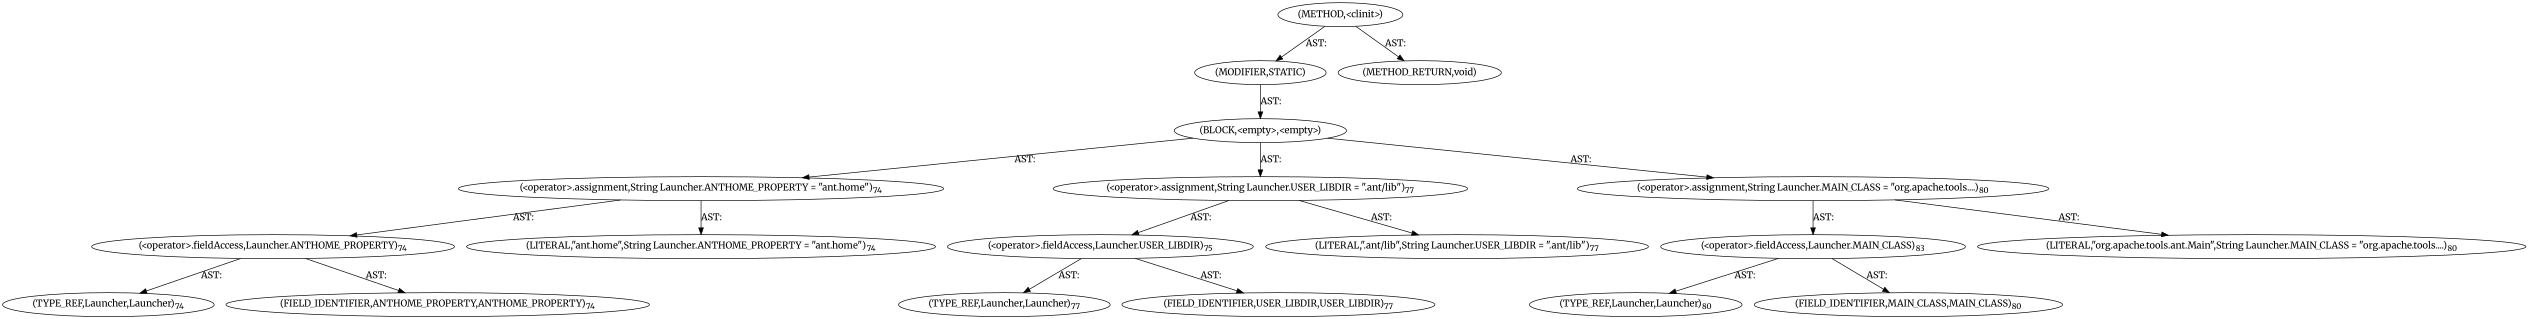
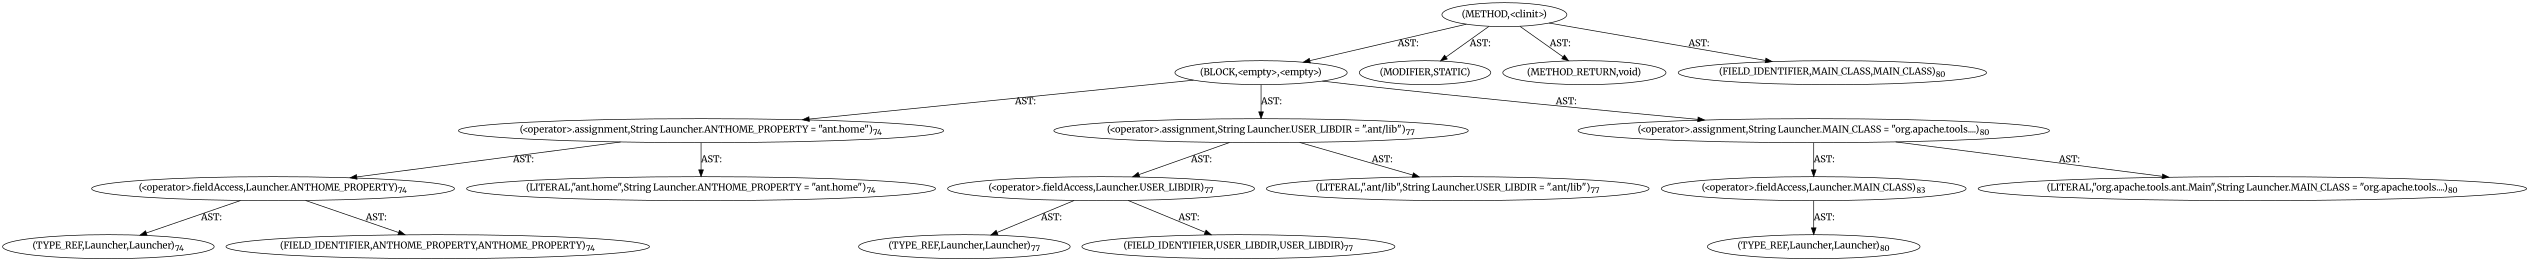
edge "(MODIFIER,STATIC)" -> "(BLOCK,<empty>,<empty>)": now "(METHOD,<clinit>)" -> "(BLOCK,<empty>,<empty>)"
node "(<operator>.fieldAccess,Launcher.USER_LIBDIR)": text "75" -> "77"
edge "(<operator>.fieldAccess,Launcher.MAIN_CLASS)" -> "(FIELD_IDENTIFIER,MAIN_CLASS,MAIN_CLASS)": now "(METHOD,<clinit>)" -> "(FIELD_IDENTIFIER,MAIN_CLASS,MAIN_CLASS)"
